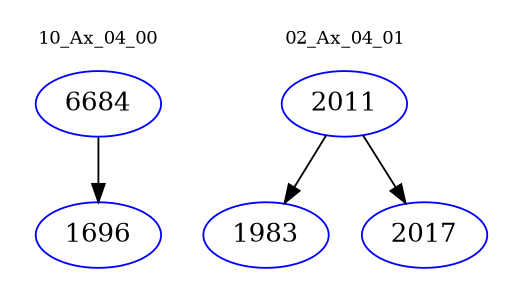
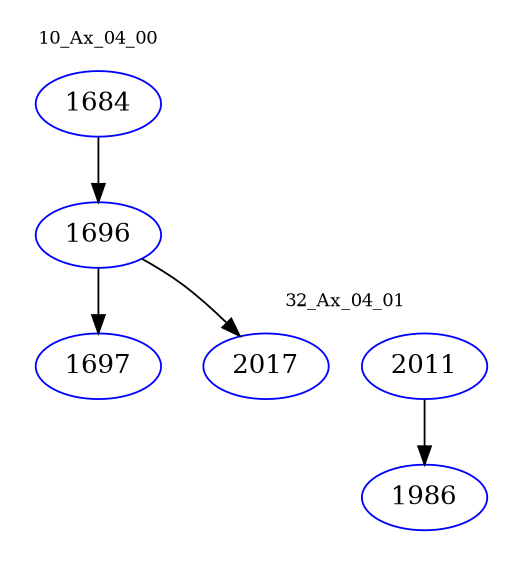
cluster "02_Ax_04_01": label "02_Ax_04_01" -> "32_Ax_04_01"
node "6684": label "6684" -> "1684"
edge "2011" -> "2017": now "1696" -> "2017"
node "1983": label "1983" -> "1986"
node "1697": added
